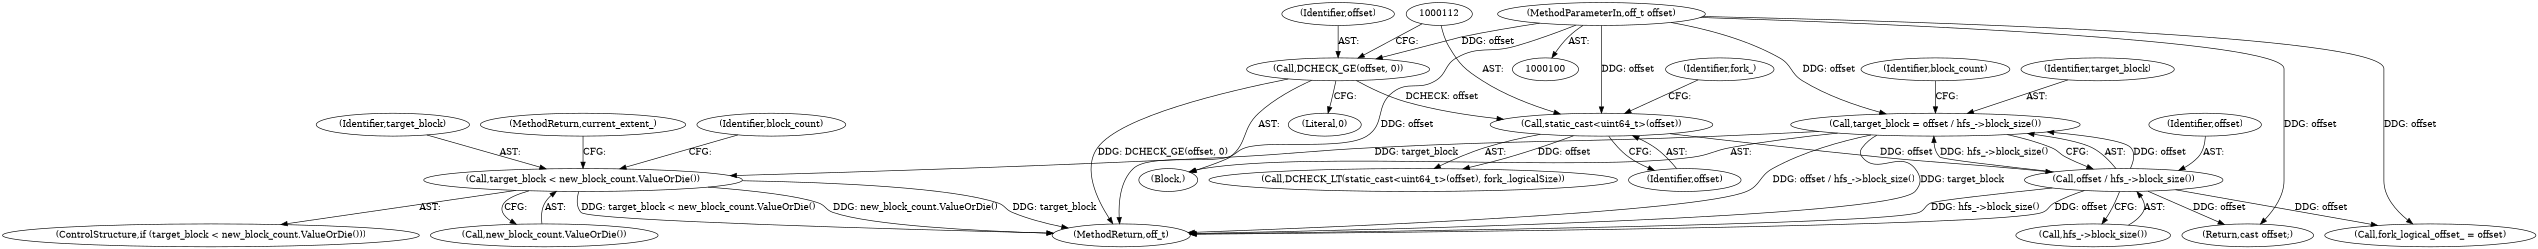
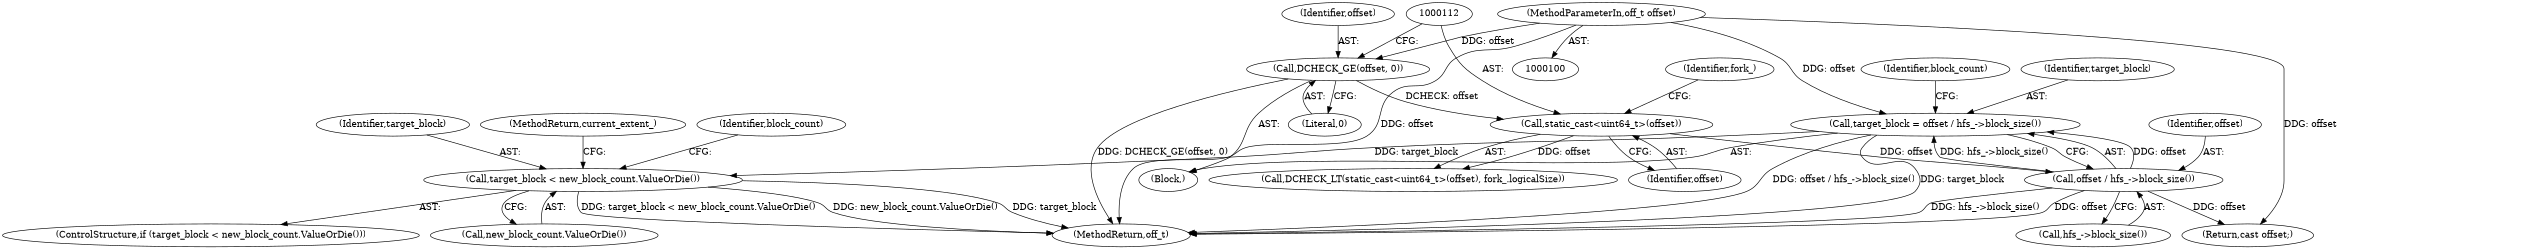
edge "(MethodParameterIn,off_t offset)" -> "(Call,static_cast<uint64_t>(offset))": removed, label "DDG: offset"
edge "(Literal,0)" -> "(Call,DCHECK_GE(offset, 0))": added, label "AST:"
node "(Call,fork_logical_offset_ = offset)": removed
